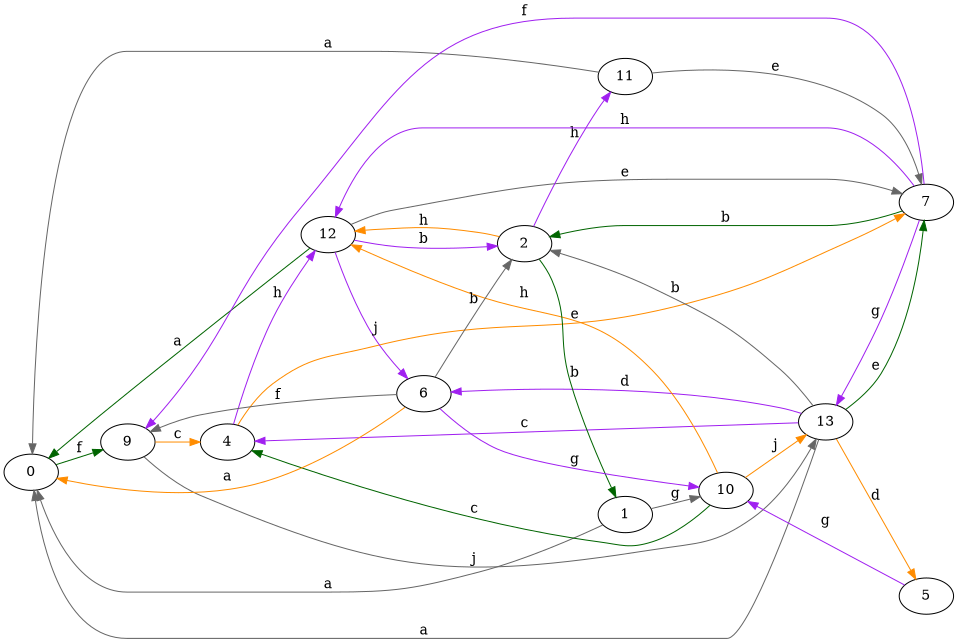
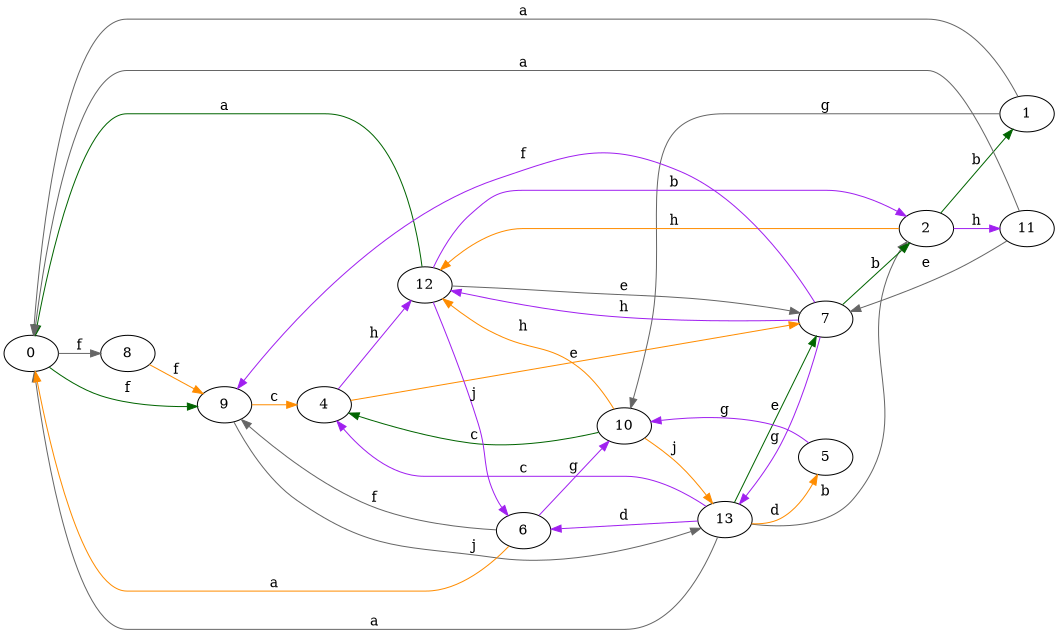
edge "6" -> "2": removed, label "b"
node "8": added
